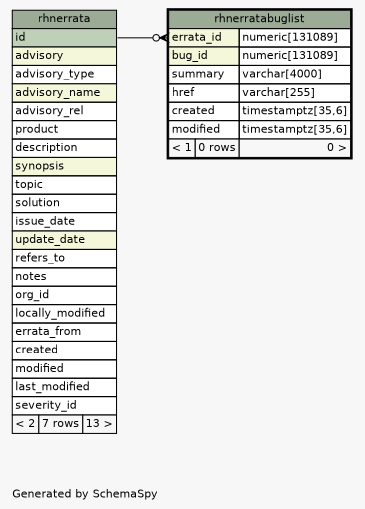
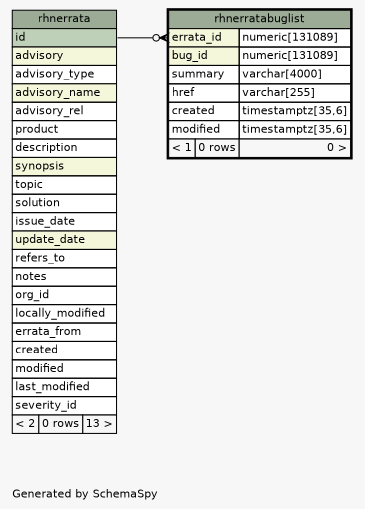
node "rhnerrata": text "7 rows" -> "0 rows"
